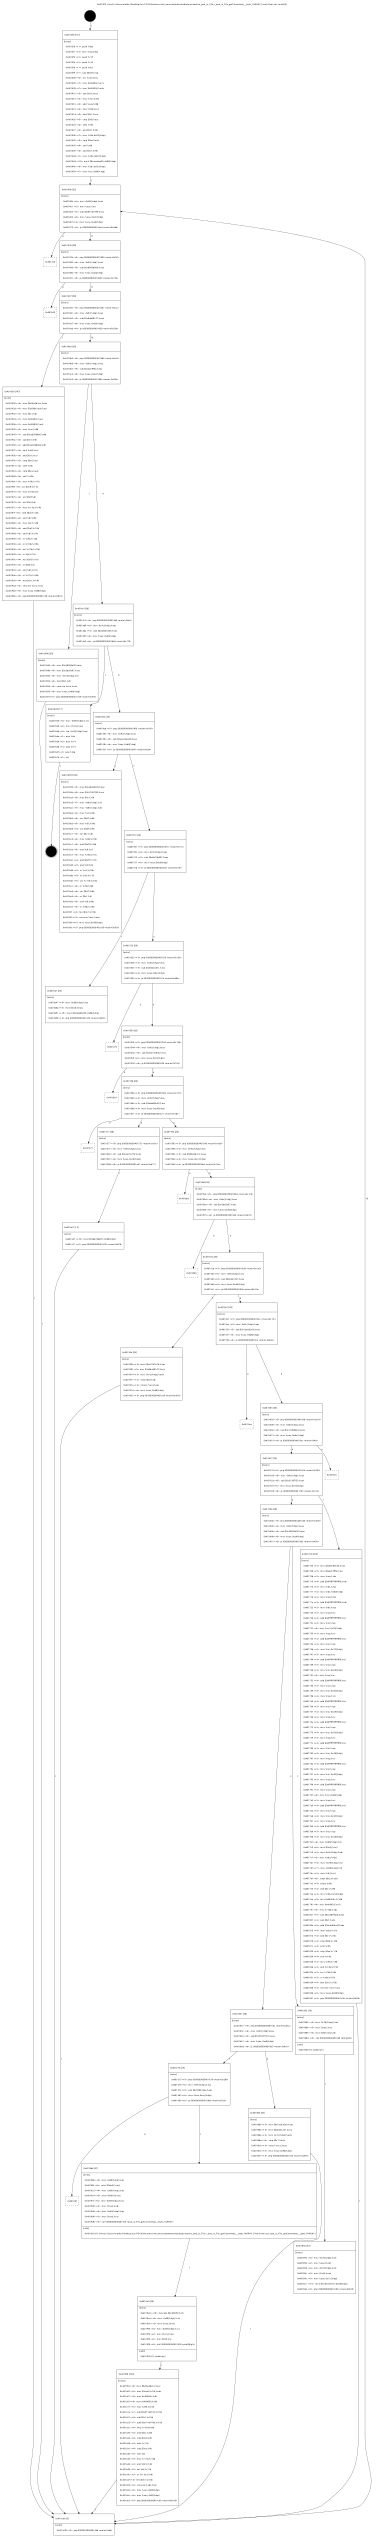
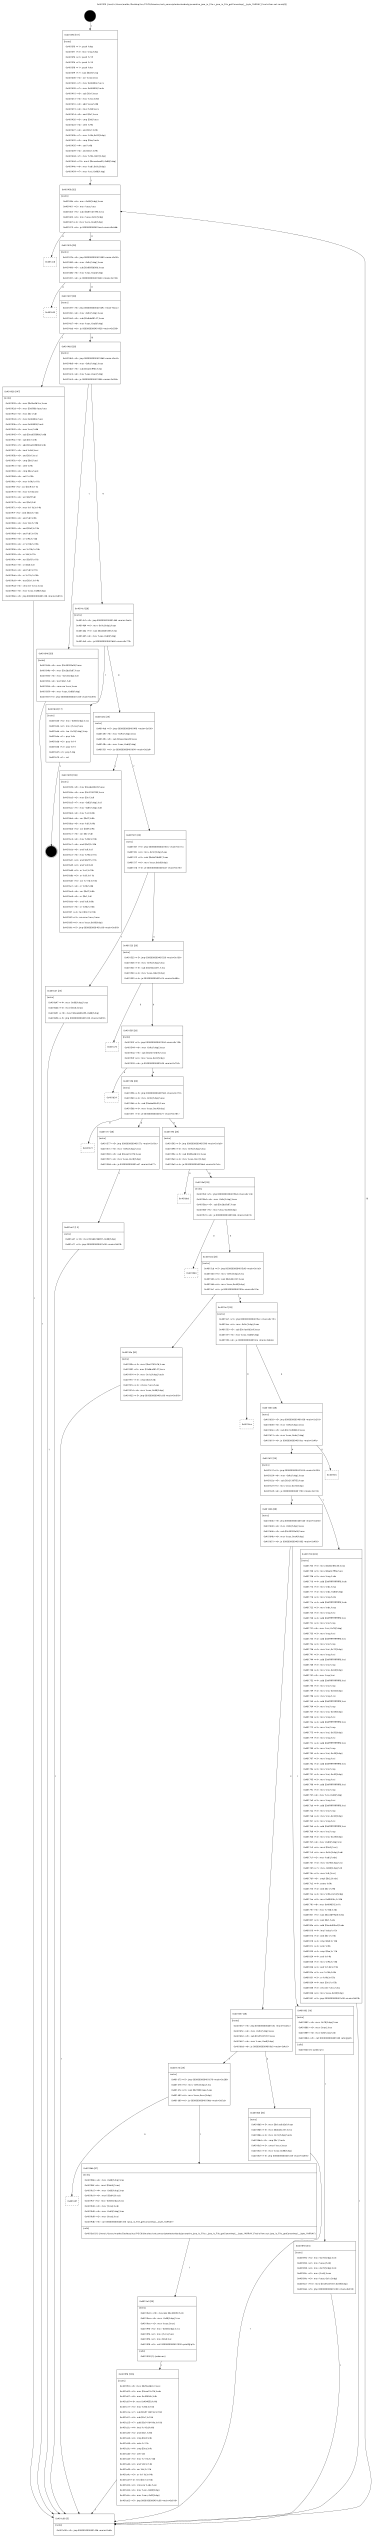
edge "0x401b47 [25]" -> "0x401c08 [5]": added, label "1"
edge "0x401892 [30]" -> "0x401c08 [5]": added, label "1"
